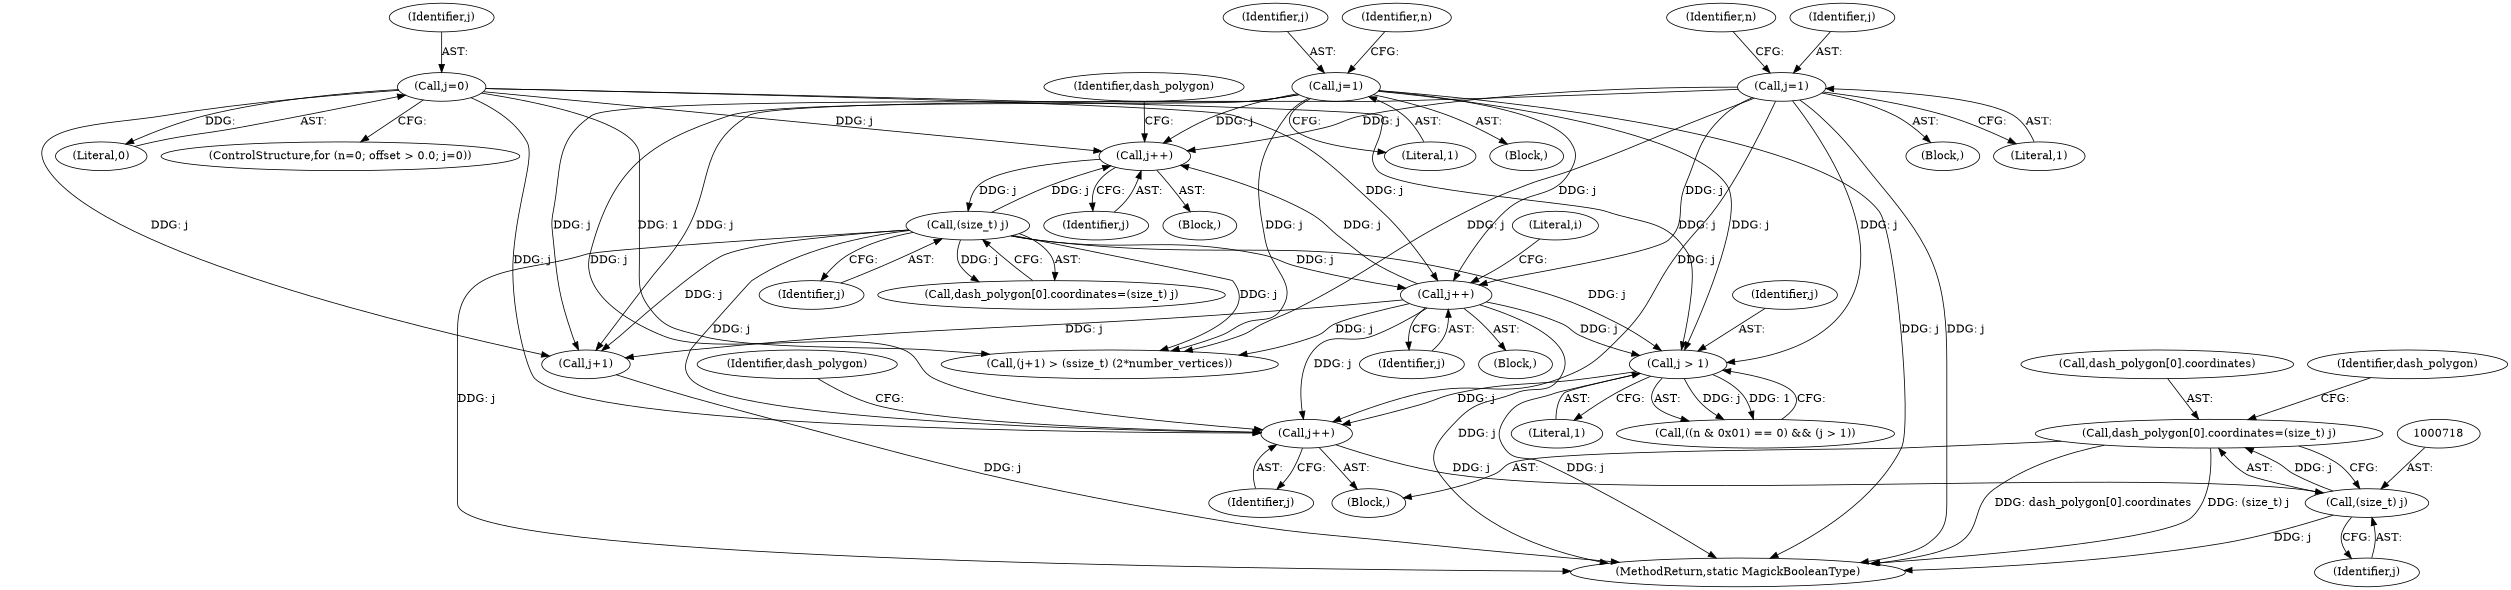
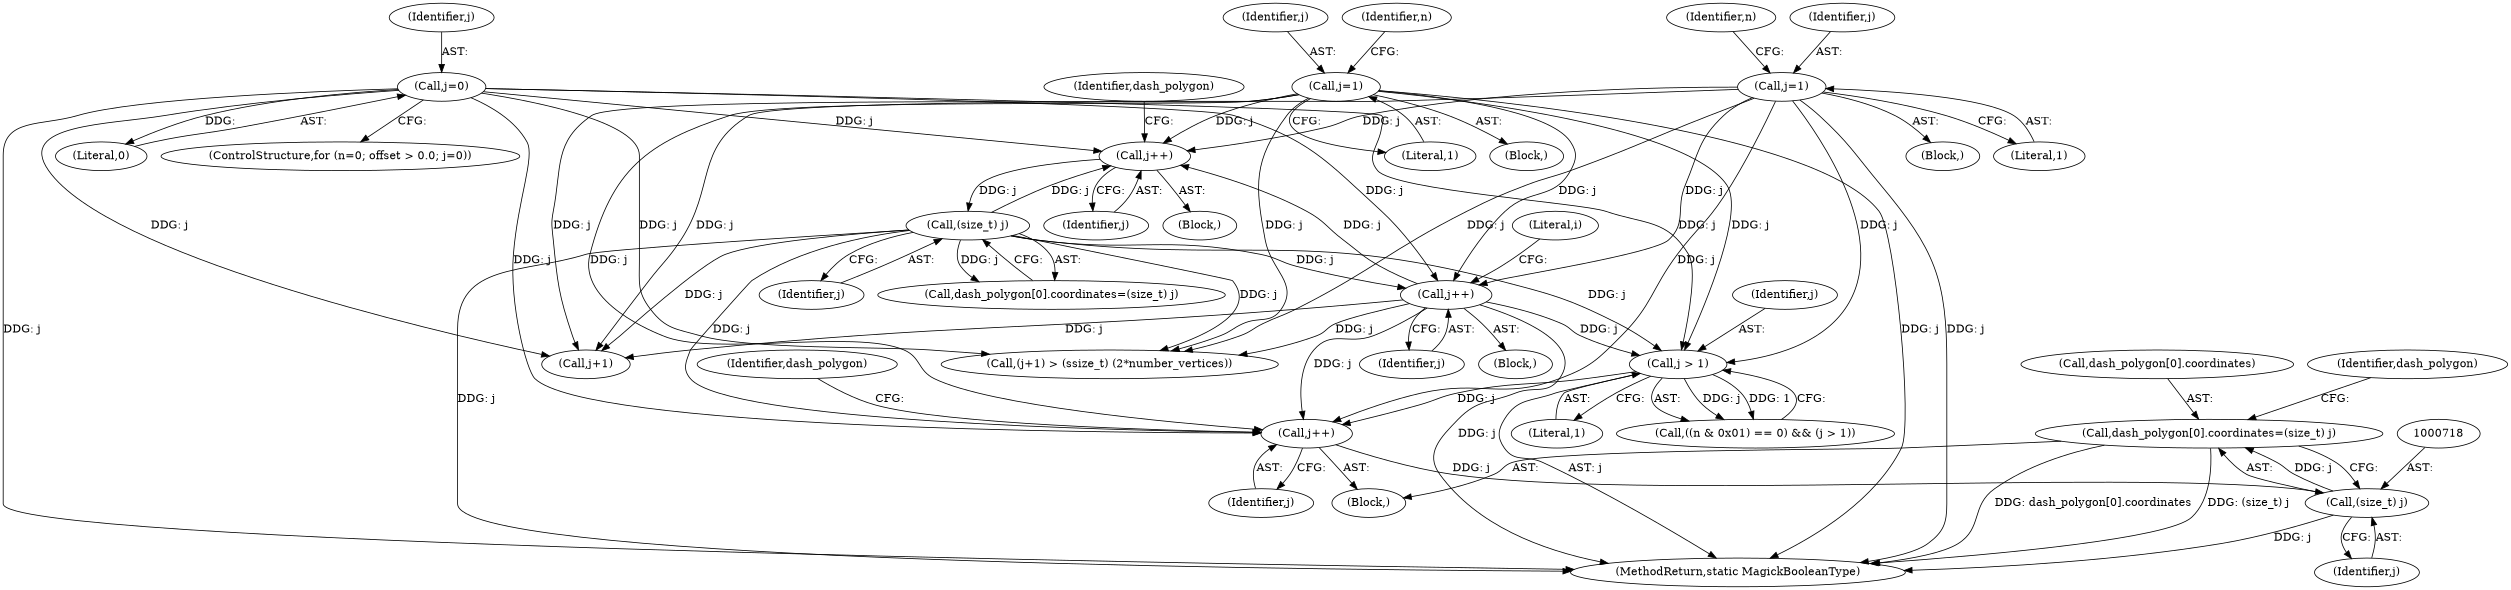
edge "(Call,j=0)" -> "(Call,(j+1) > (ssize_t) (2*number_vertices))": label "DDG: 1" -> "DDG: j"
edge "(Call,j > 1)" -> "(MethodReturn,static MagickBooleanType)": label "DDG: j" -> "AST: j"
edge "(Call,j+1)" -> "(MethodReturn,static MagickBooleanType)": now "(Call,j=0)" -> "(MethodReturn,static MagickBooleanType)"
